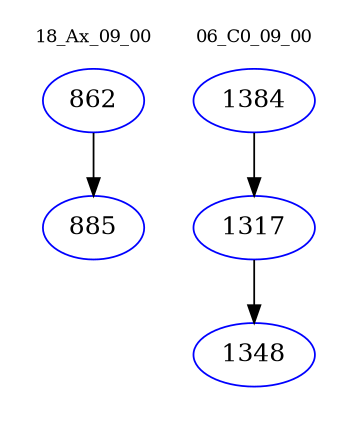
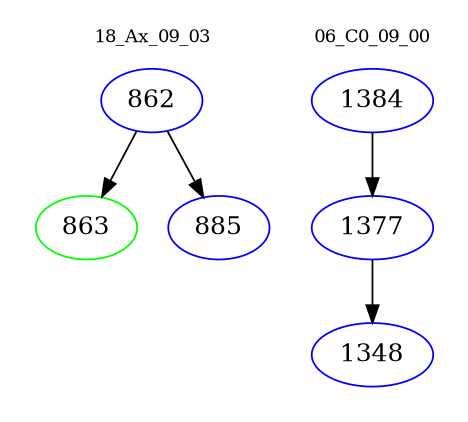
cluster "18_Ax_09_00": label "18_Ax_09_00" -> "18_Ax_09_03"
node "863": added
node "1317": label "1317" -> "1377"
